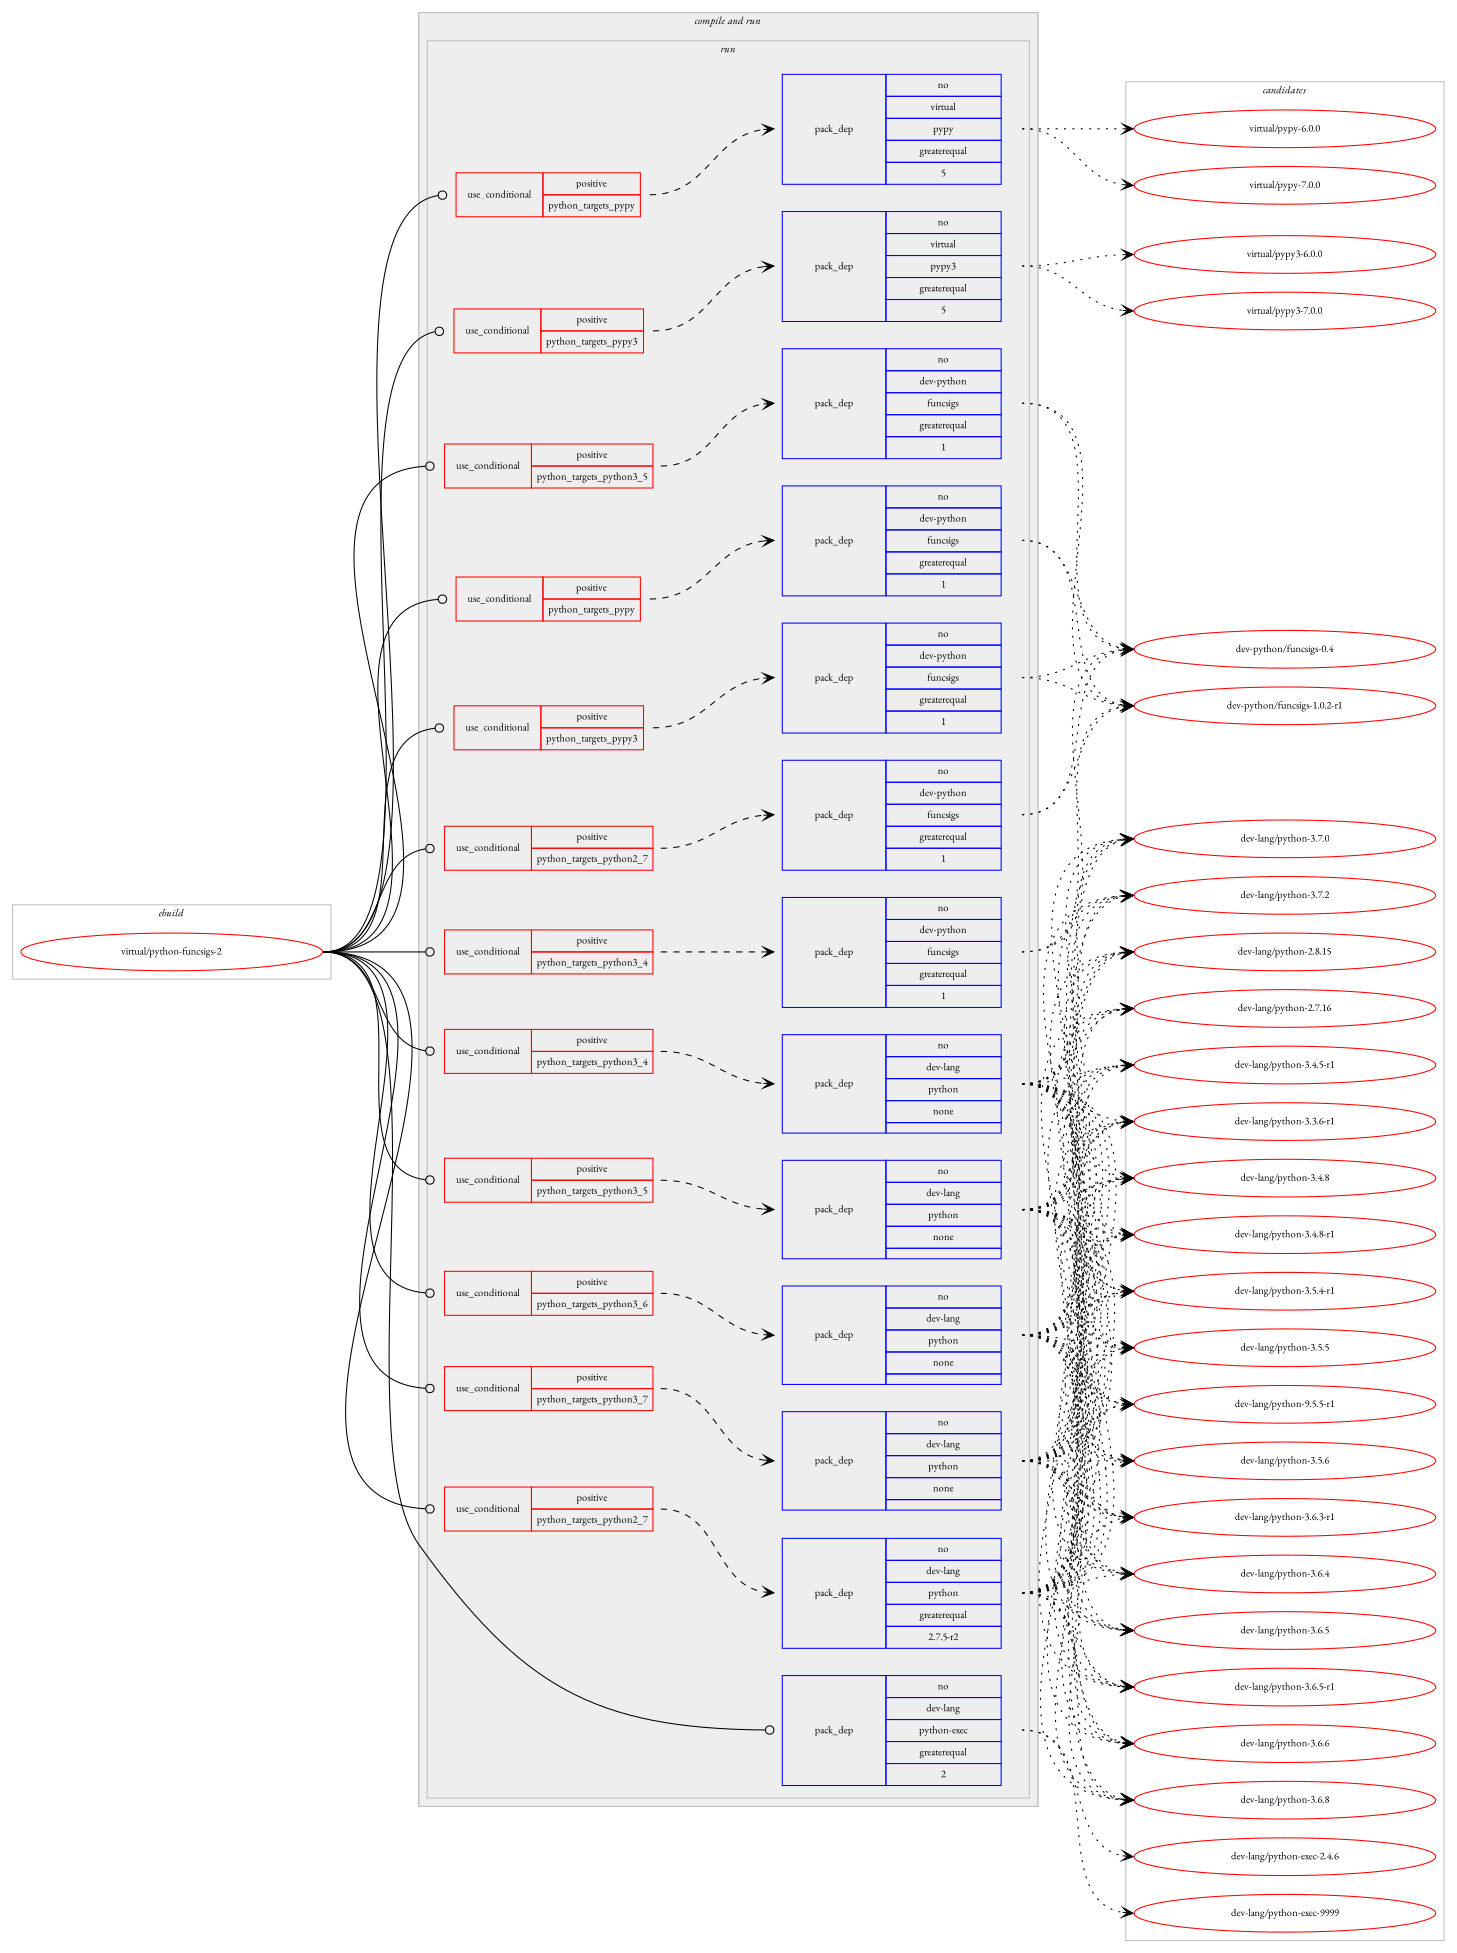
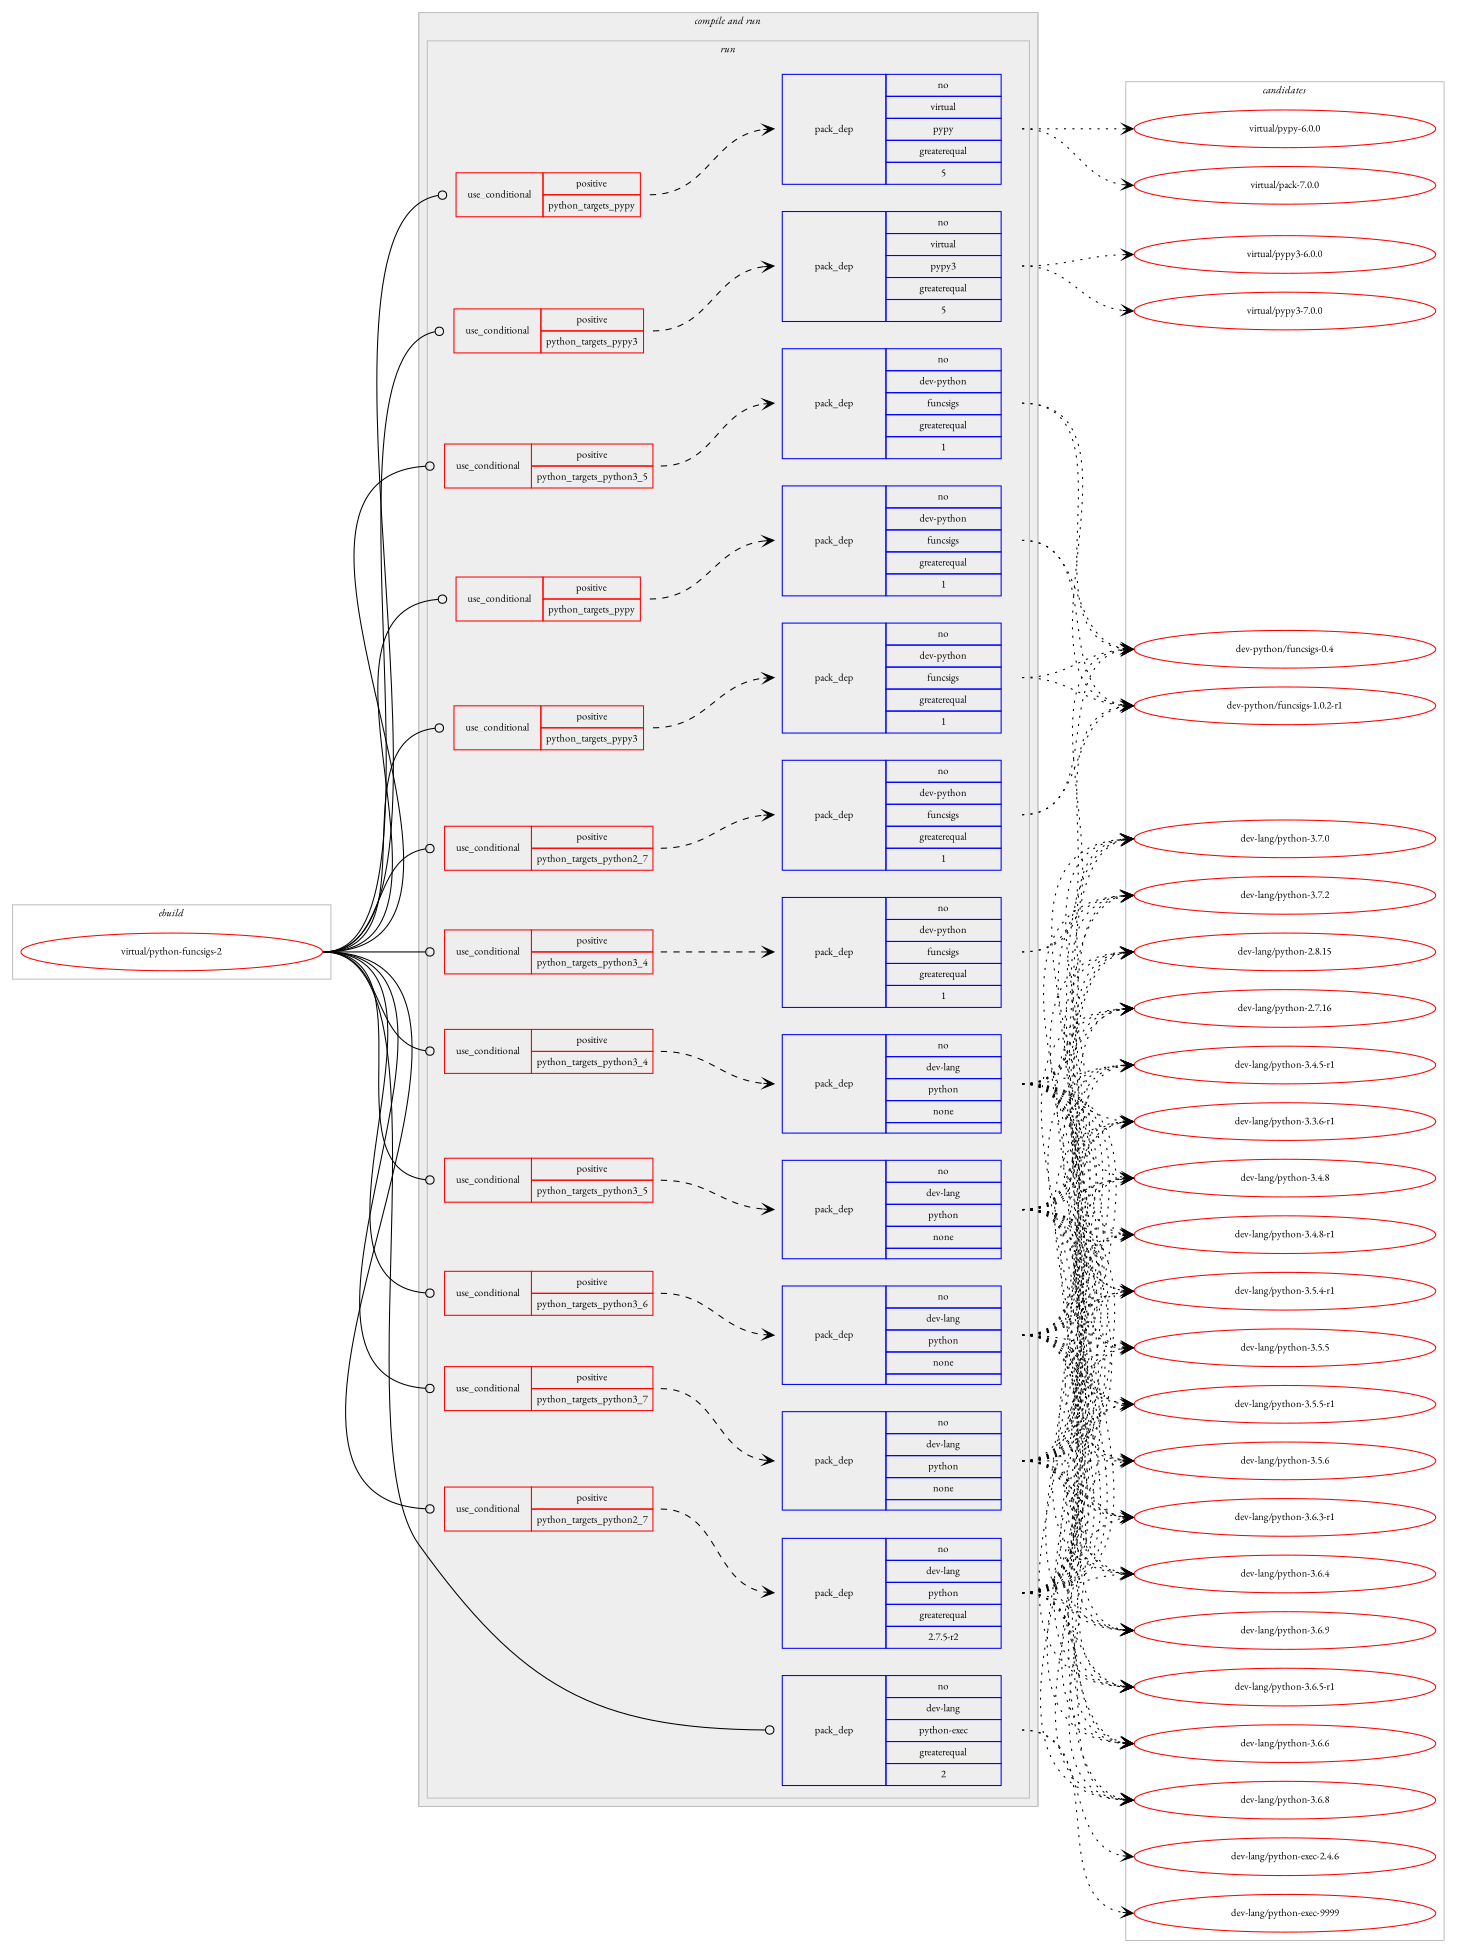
node "virtual/pypy-7.0.0": label "virtual/pypy-7.0.0" -> "virtual/pack-7.0.0"
node "dev-lang/python-9.5.5-r1": label "dev-lang/python-9.5.5-r1" -> "dev-lang/python-3.5.5-r1"
node "dev-lang/python-3.6.5": label "dev-lang/python-3.6.5" -> "dev-lang/python-3.6.9"
